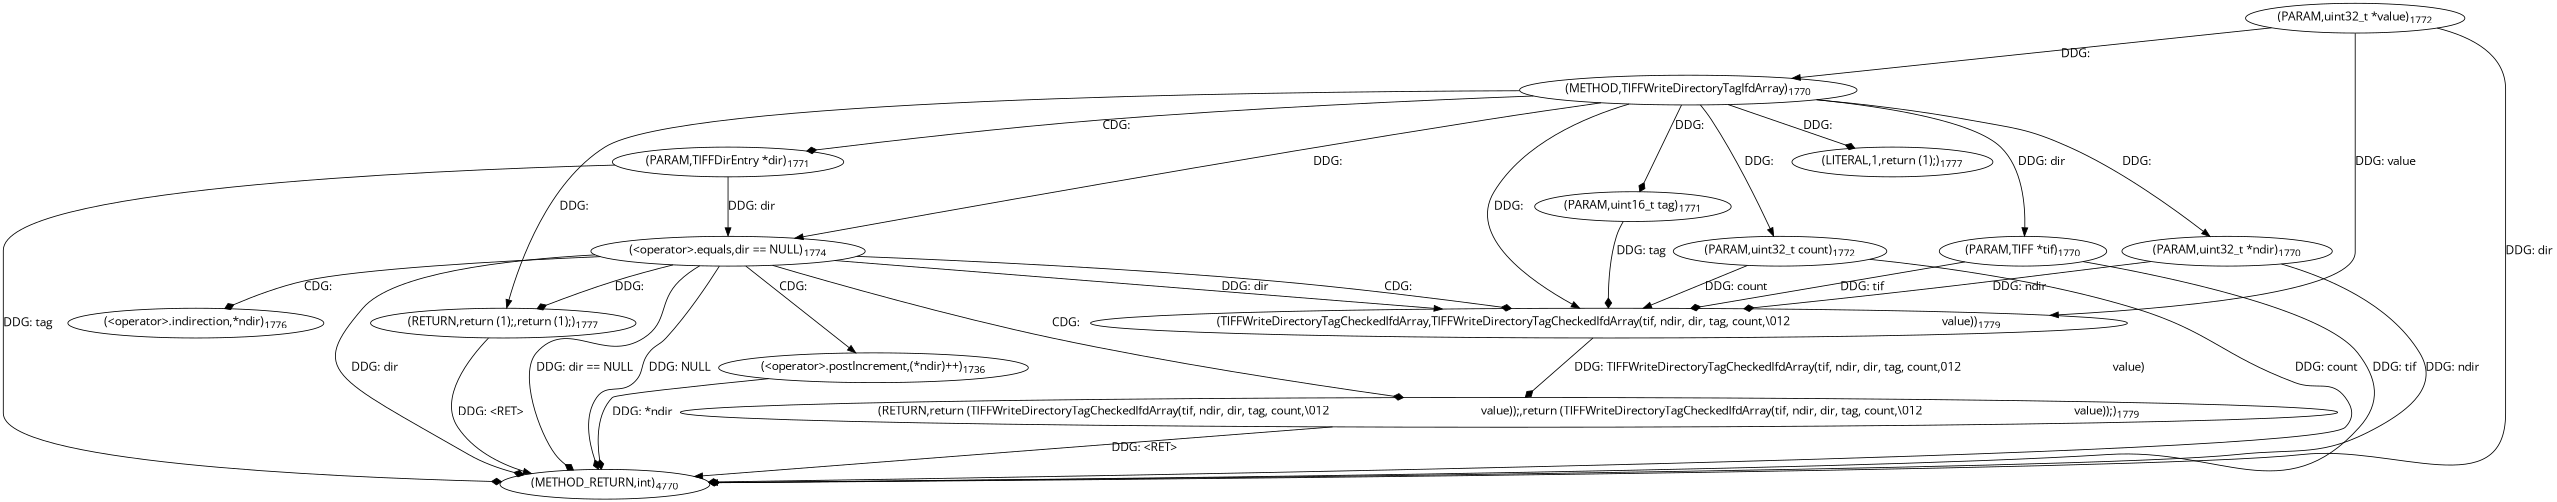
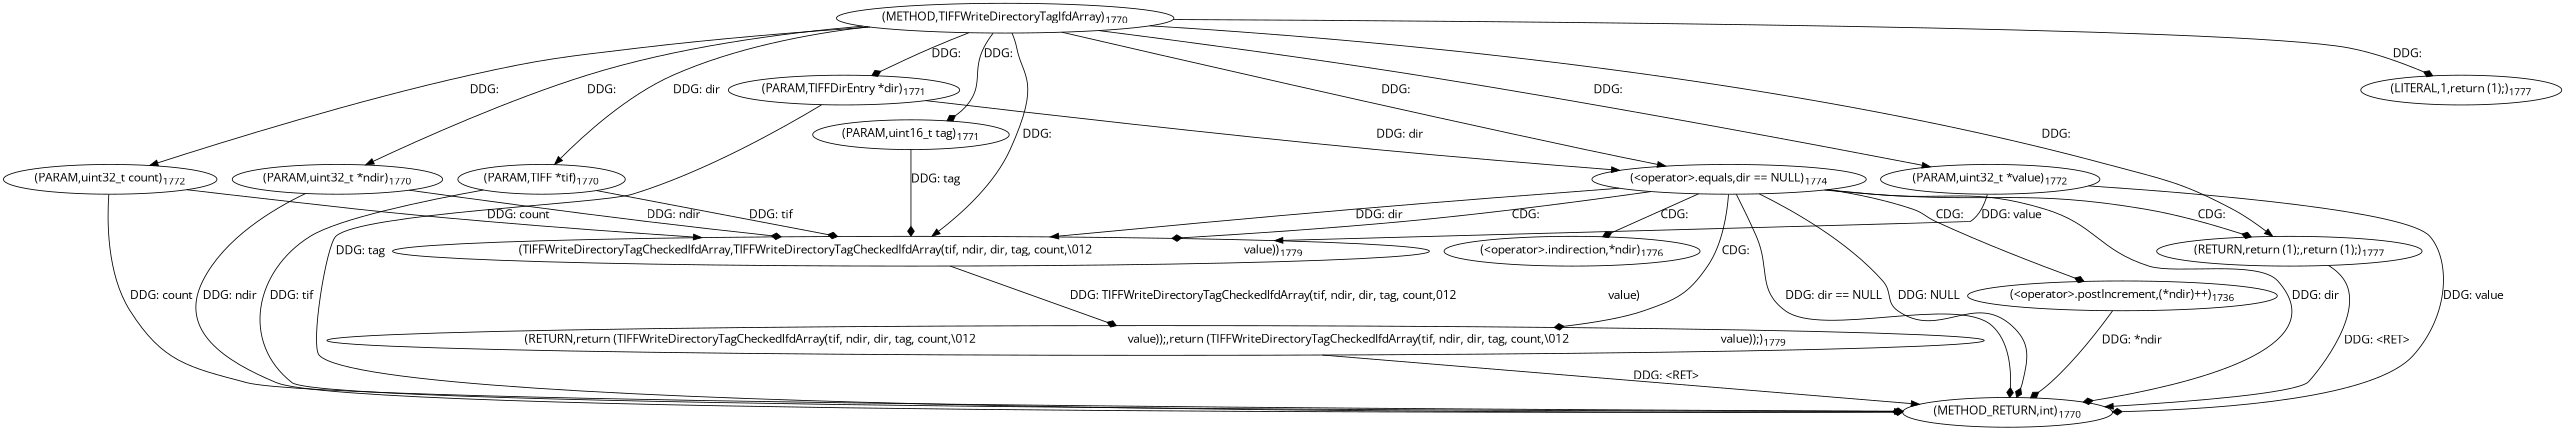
edge "(PARAM,uint32_t *value)" -> "(METHOD,TIFFWriteDirectoryTagIfdArray)": reversed
edge "(METHOD,TIFFWriteDirectoryTagIfdArray)" -> "(PARAM,TIFFDirEntry *dir)": label "CDG: " -> "DDG: "
edge "(PARAM,uint32_t *value)" -> "(METHOD_RETURN,int)": label "DDG: dir" -> "DDG: value"
edge "(<operator>.equals,dir == NULL)" -> "(RETURN,return (1);,return (1);)": label "DDG: " -> "CDG: "
edge "(<operator>.equals,dir == NULL)" -> "(<operator>.postIncrement,(*ndir)++)": arrowhead normal -> diamond
node "(METHOD_RETURN,int)": text "4770" -> "1770"
